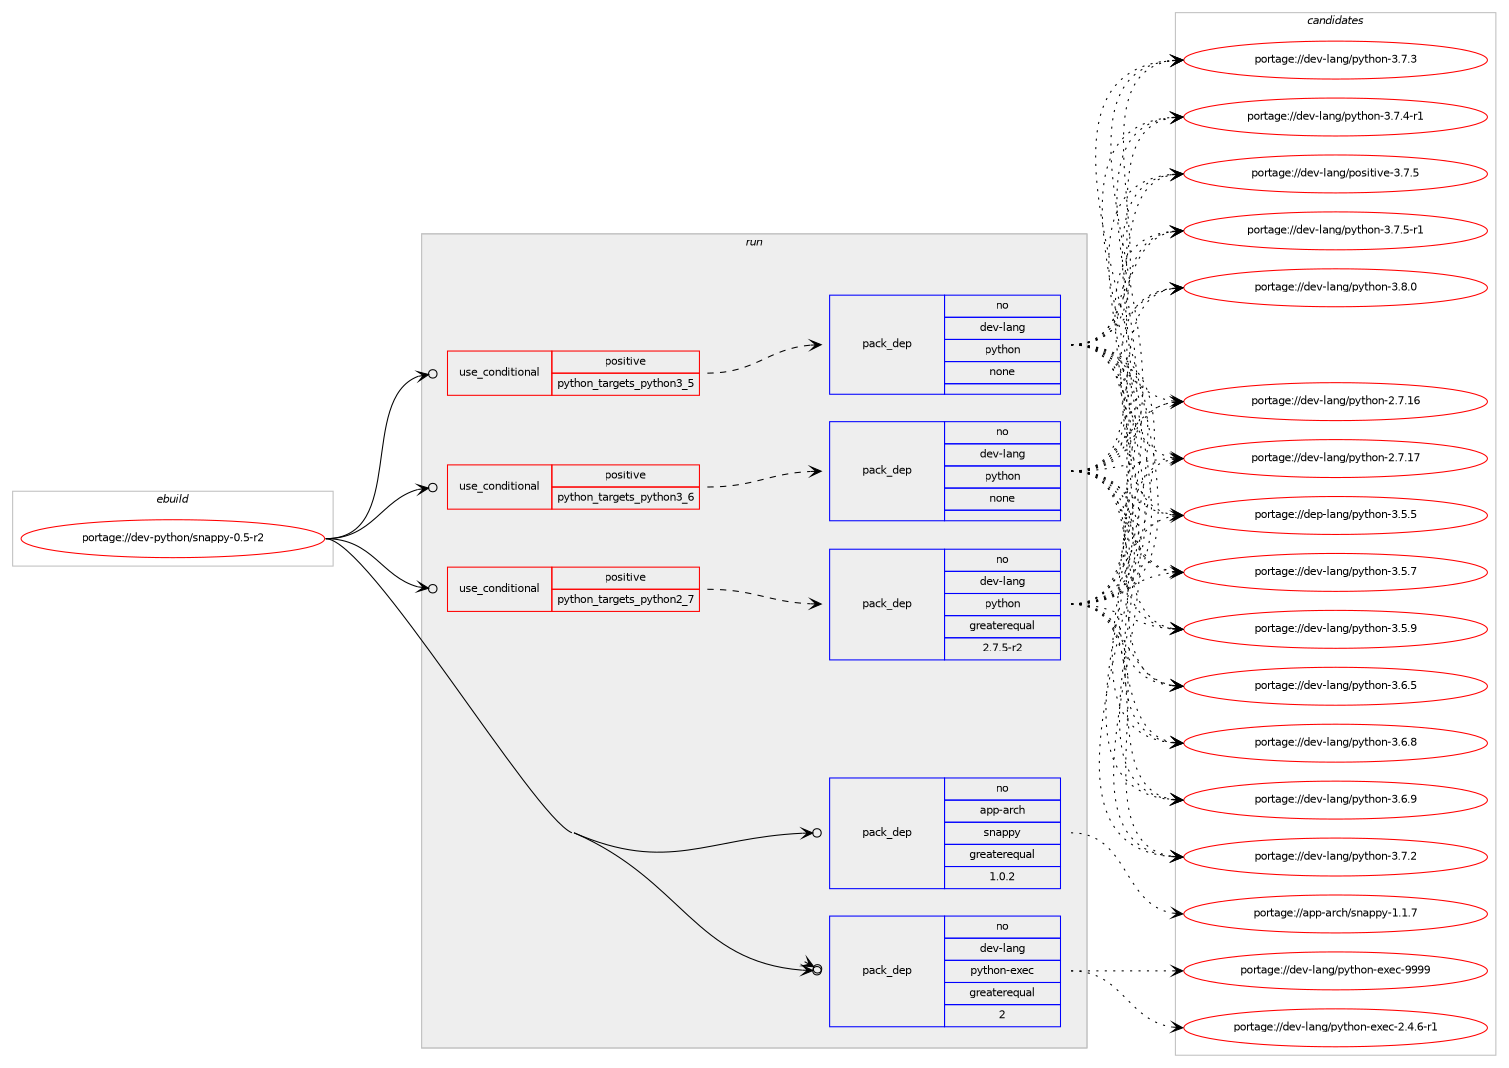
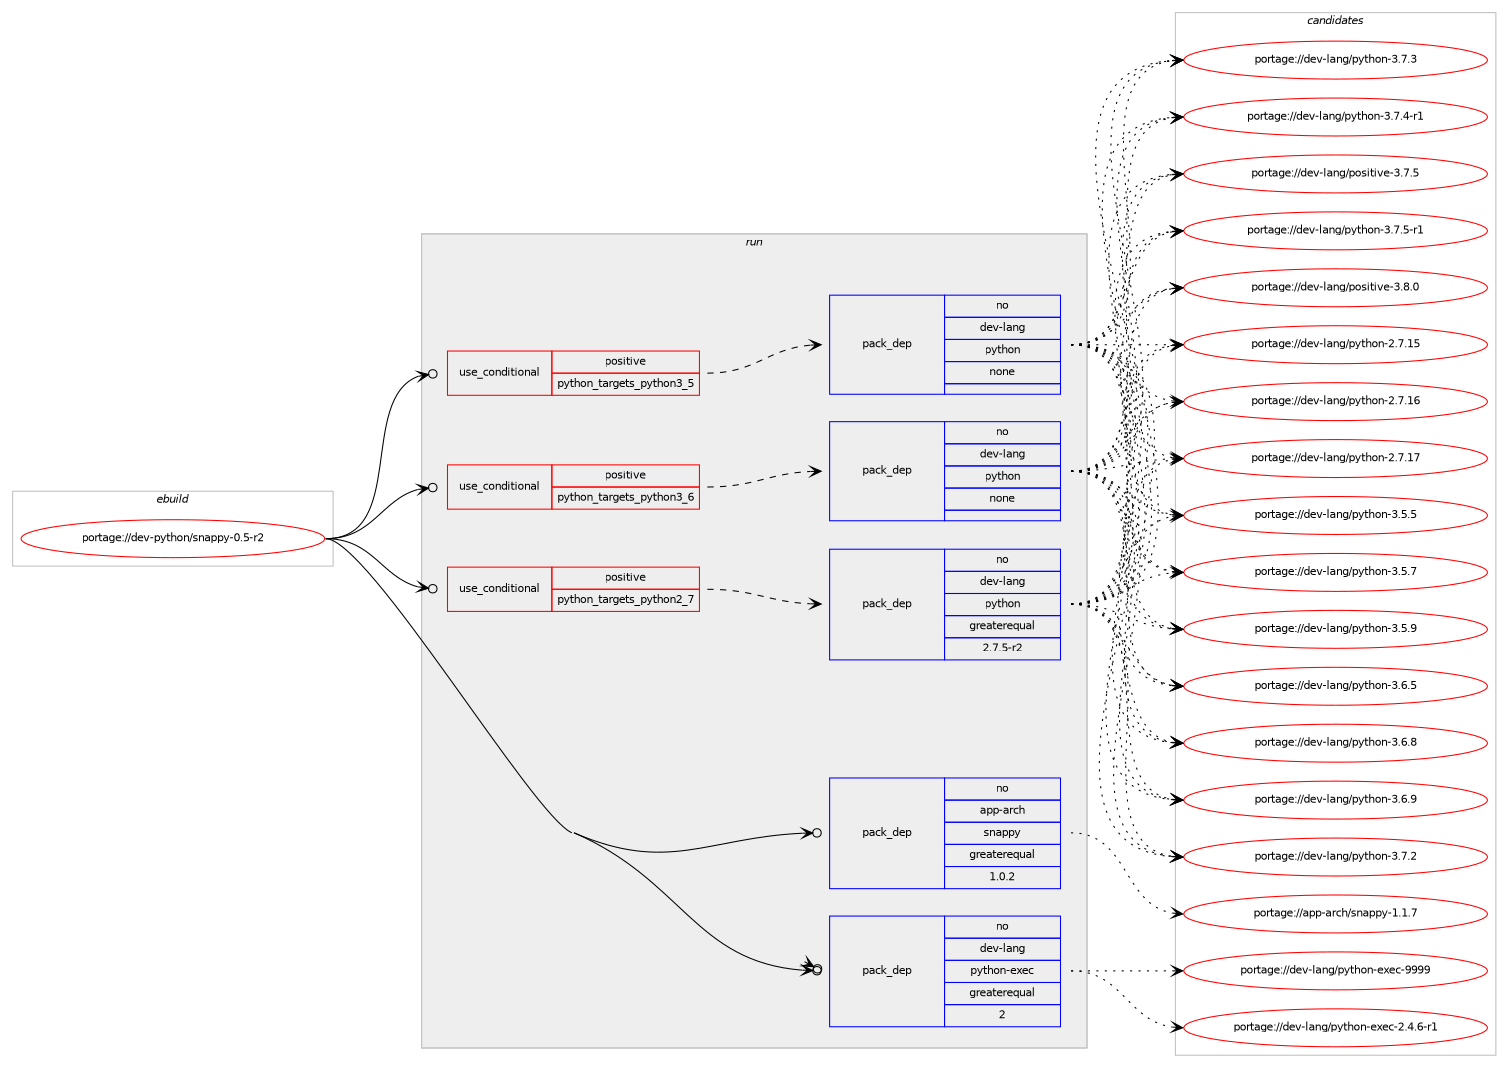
node "portage://dev-lang/python-3.8.0": label "portage://dev-lang/python-3.8.0" -> "portage://dev-lang/positive-3.8.0"
node "portage://dev-lang/python-2.7.15": added
node "portage://dep-lang/python-3.5.5": label "portage://dep-lang/python-3.5.5" -> "portage://dev-lang/python-3.5.5"
